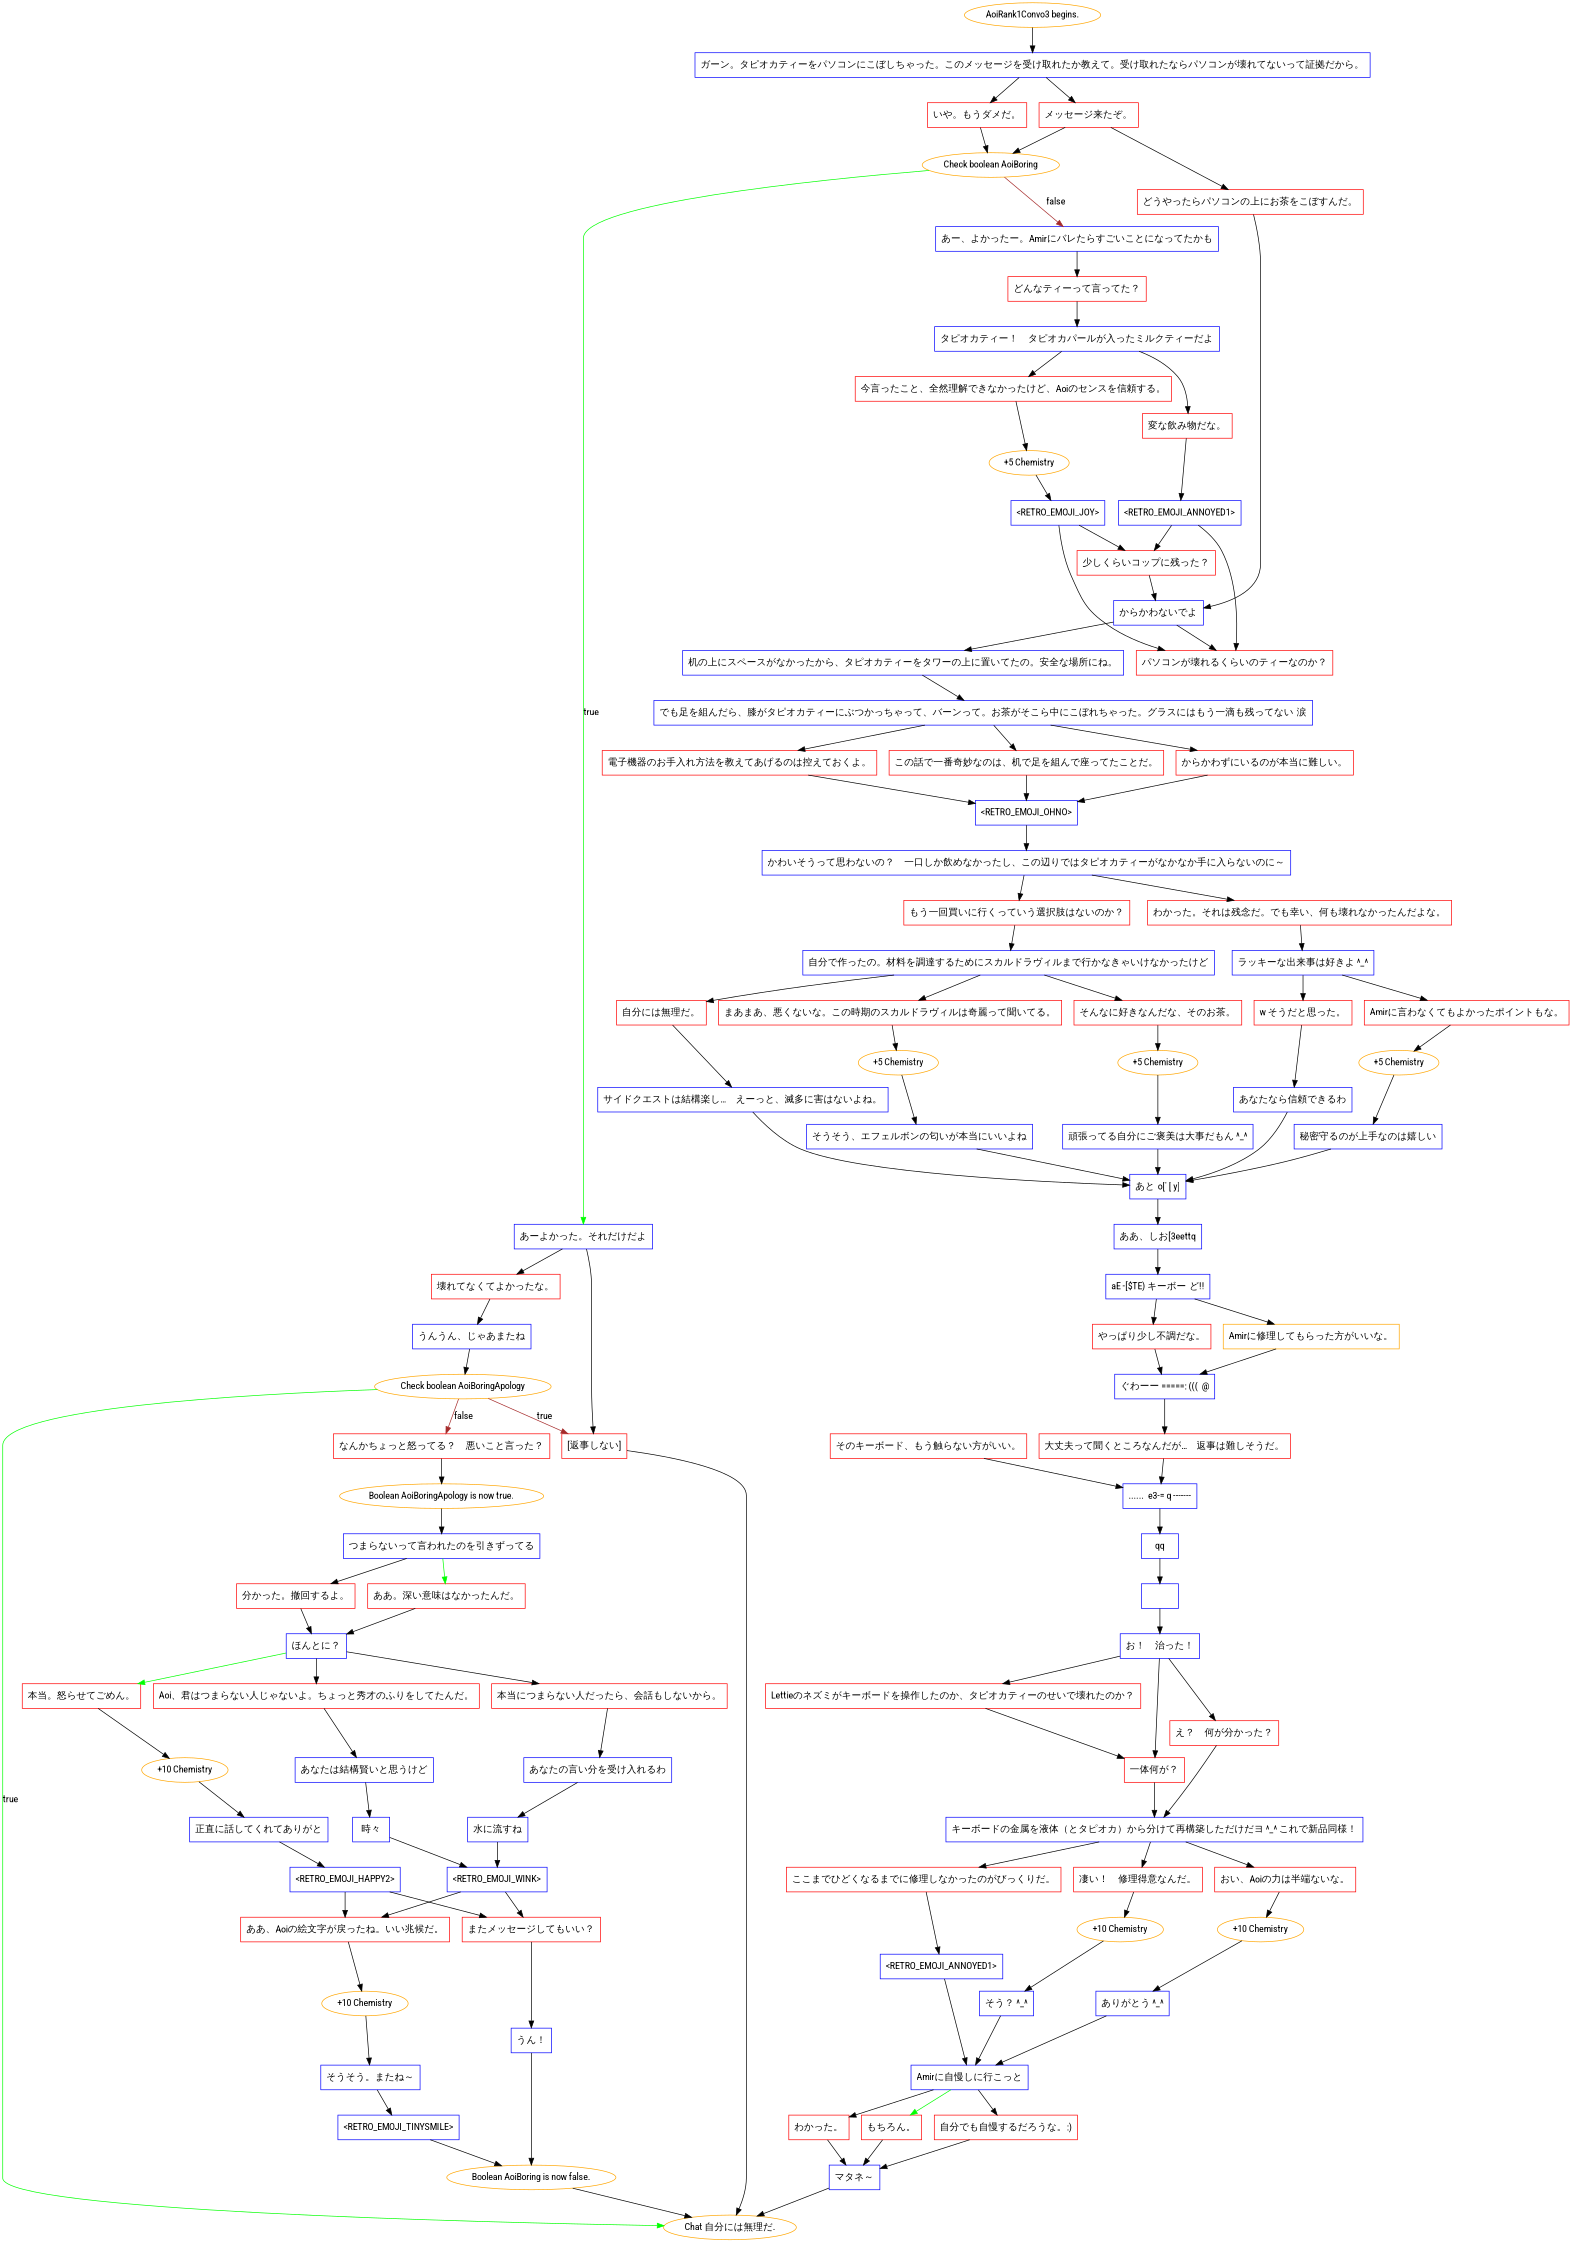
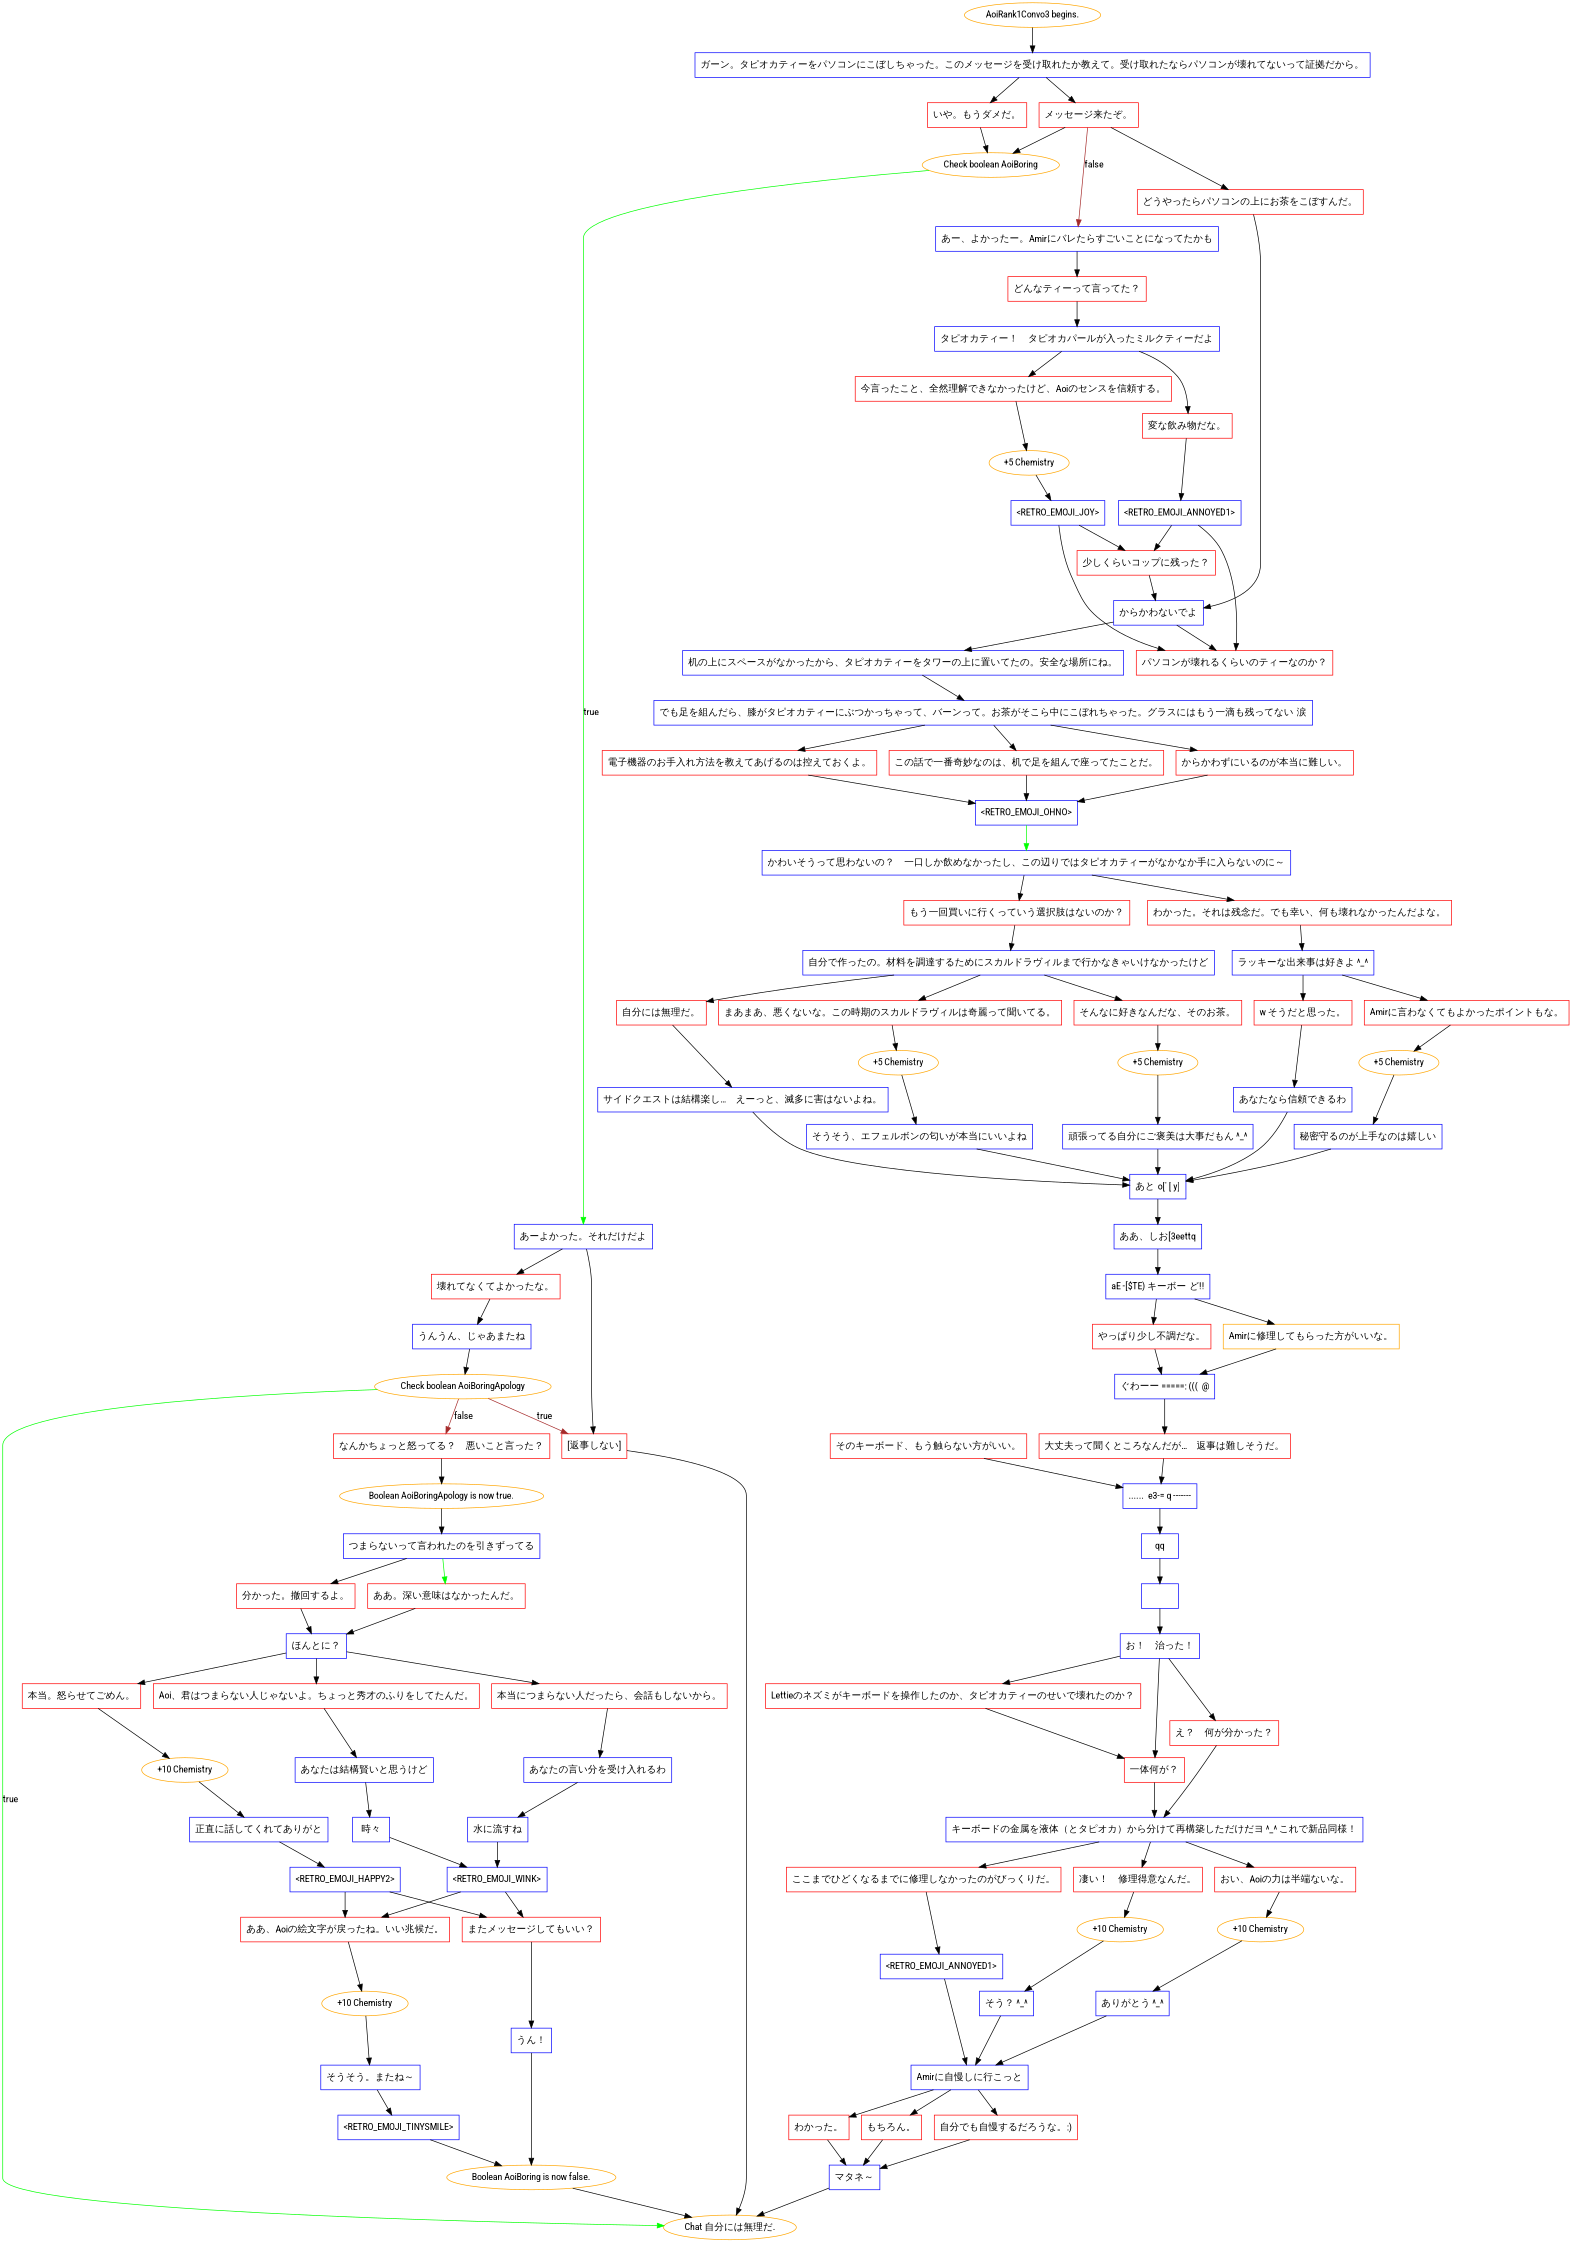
edge "Check boolean AoiBoring" -> "あー、よかったー。Amirにバレたらすごいことになってたかも": now "メッセージ来たぞ。" -> "あー、よかったー。Amirにバレたらすごいことになってたかも"
edge "<RETRO_EMOJI_OHNO>" -> "かわいそうって思わないの？　一口しか飲めなかったし、この辺りではタピオカティーがなかなか手に入らないのに～": color black -> green
edge "ほんとに？" -> "本当。怒らせてごめん。": color green -> black
edge "Amirに自慢しに行こっと" -> "もちろん。": color green -> black
